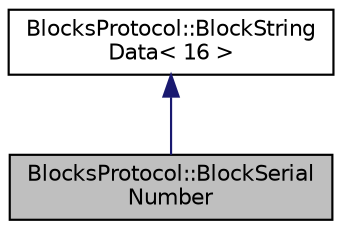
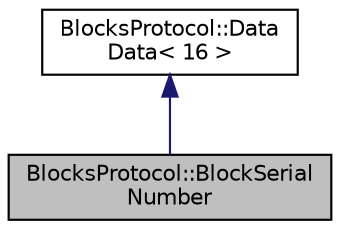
node "BlocksProtocol::BlockString Data< 16 >": label "BlocksProtocol::BlockString Data< 16 >" -> "BlocksProtocol::Data Data< 16 >"
